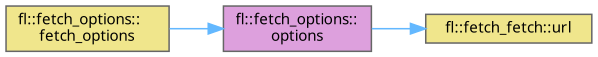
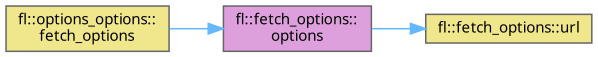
node "fl::fetch_options:: fetch_options": label "fl::fetch_options:: fetch_options" -> "fl::options_options:: fetch_options"
node "fl::fetch_fetch::url": label "fl::fetch_fetch::url" -> "fl::fetch_options::url"
